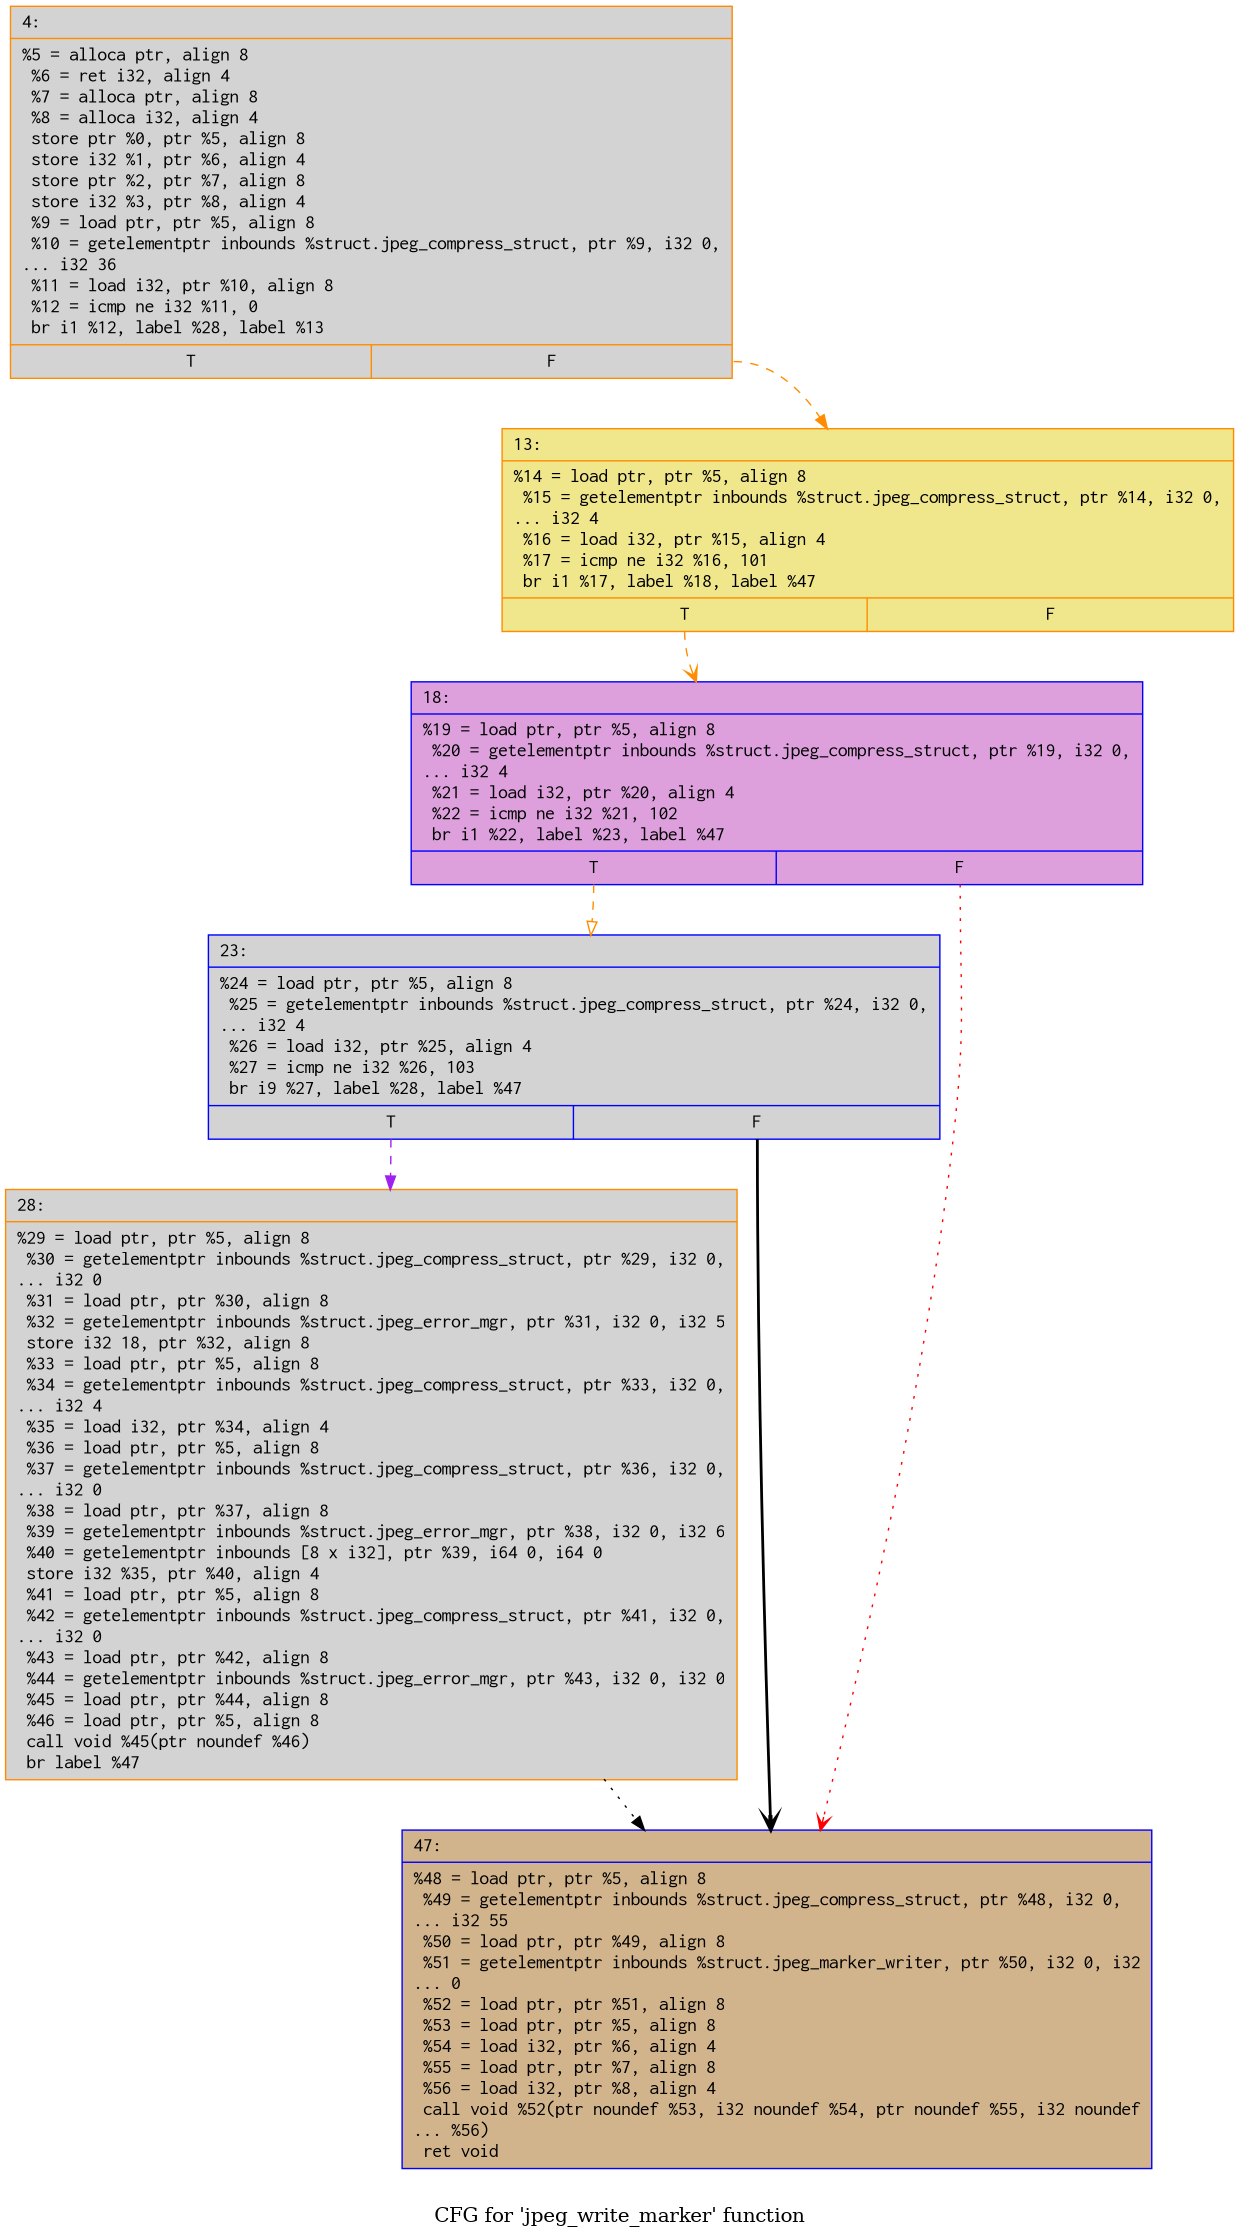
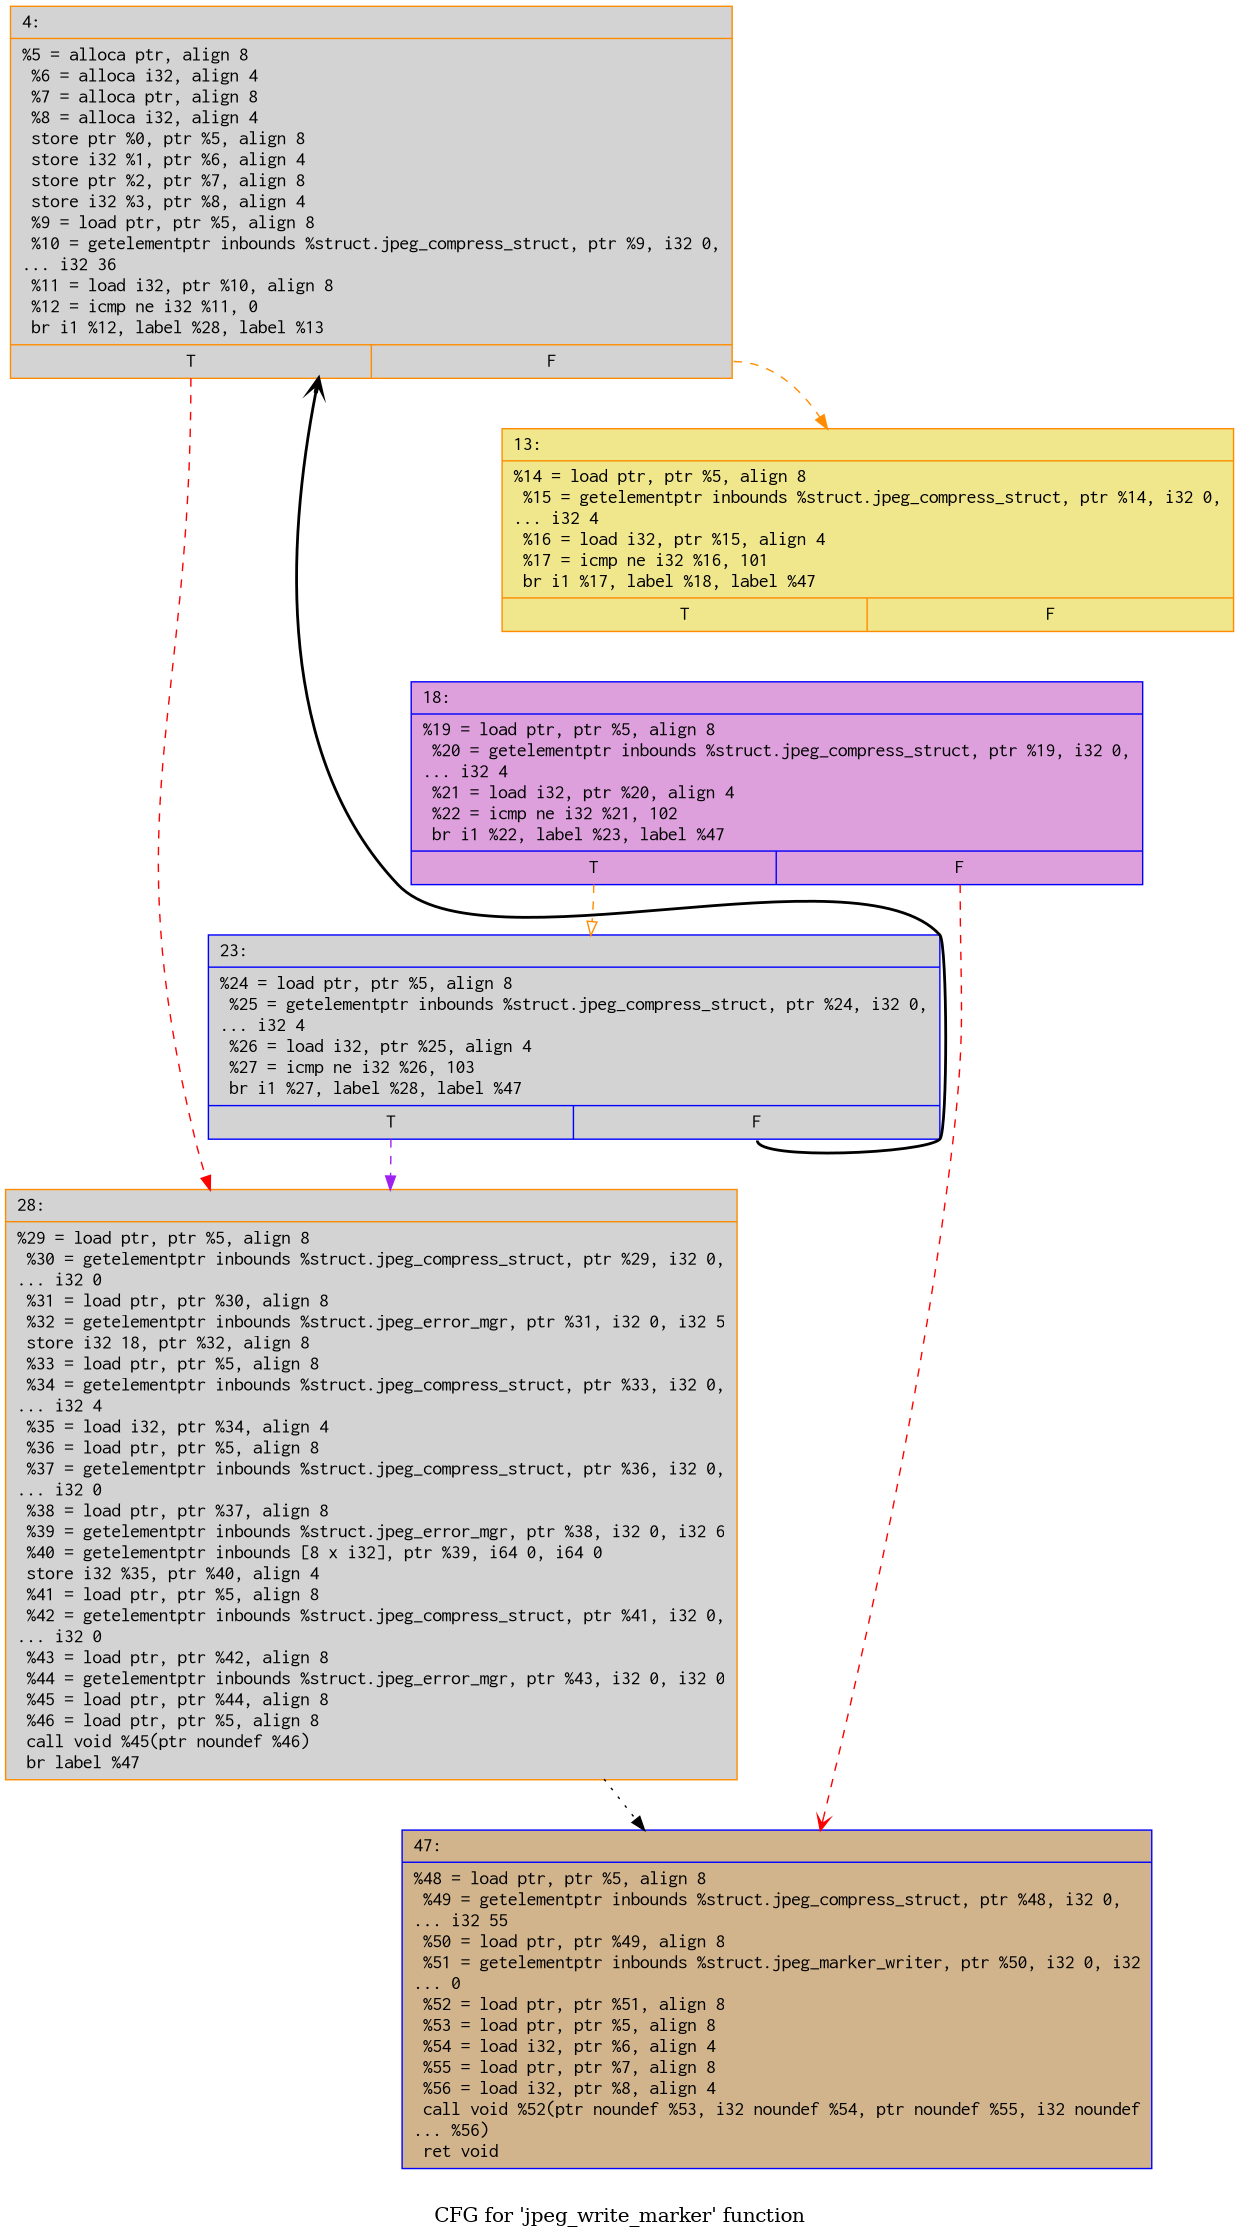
node "4:": text "%6 = ret i32, align 4" -> "%6 = alloca i32, align 4"
edge "13:" -> "18:": removed
edge "4:" -> "28:": added
node "23:": text "br i9 %27, label %28, label %47" -> "br i1 %27, label %28, label %47"
edge "18:" -> "47:": style dotted -> dashed
edge "23:" -> "47:": now "23:" -> "4:"
